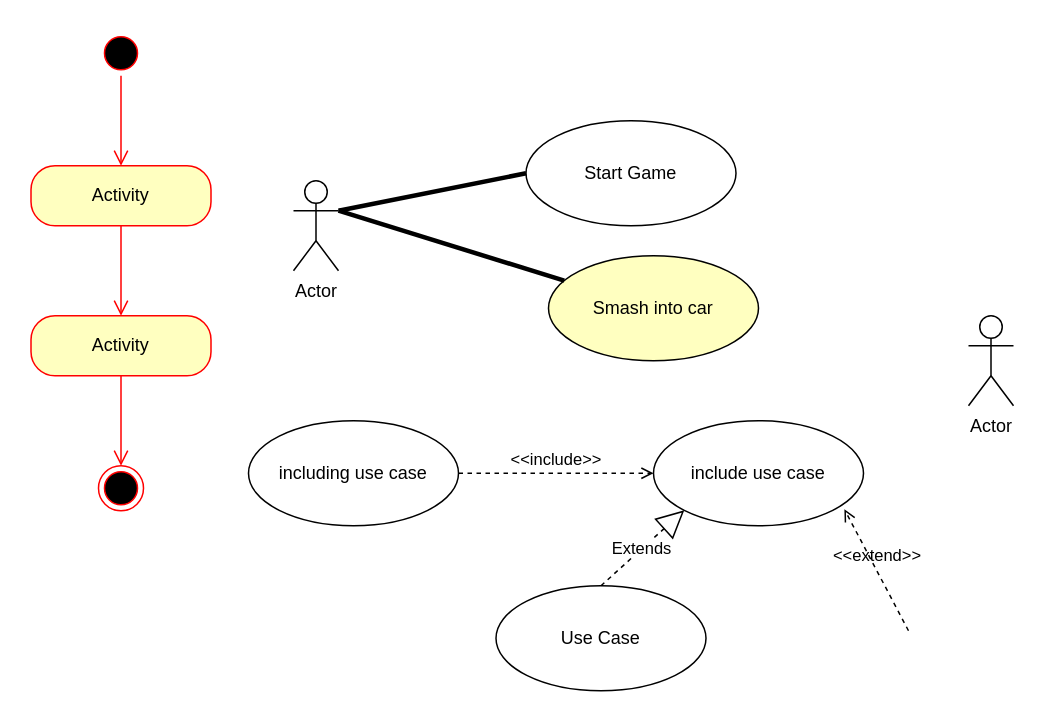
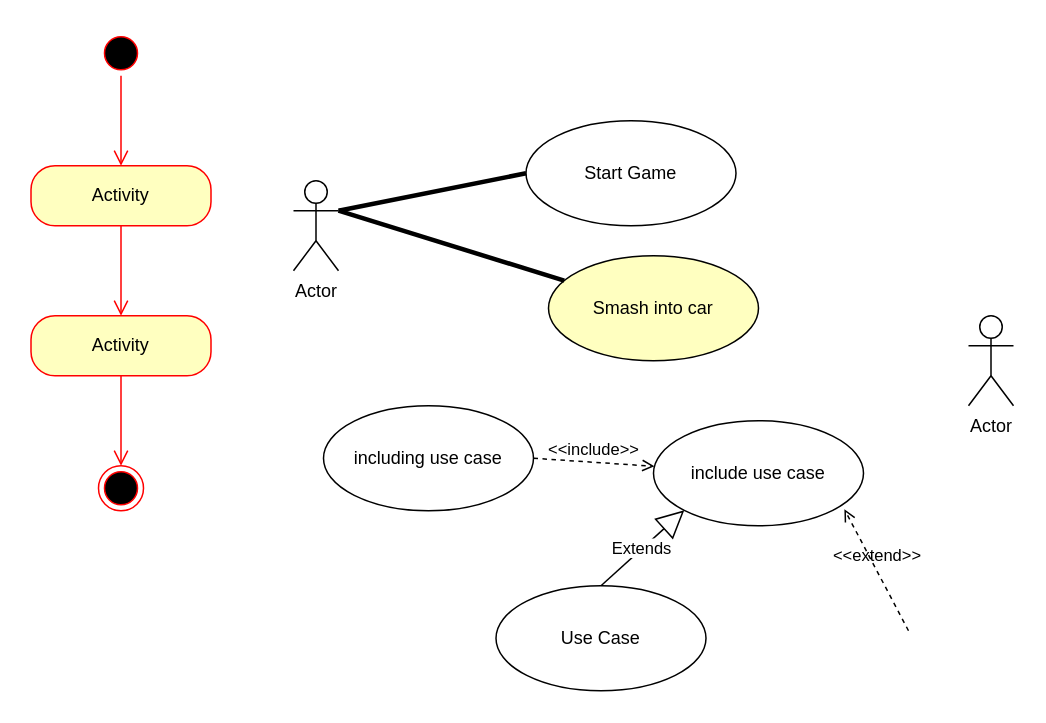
node "including use case": moved (353, 473) -> (428, 458)
edge "Use Case" -> "include use case": style dashed -> solid
